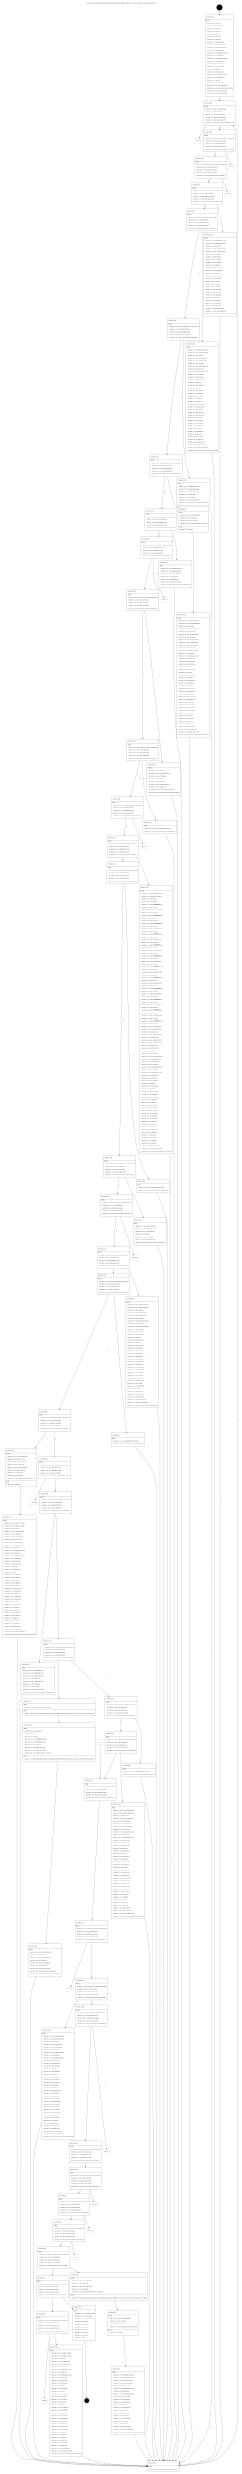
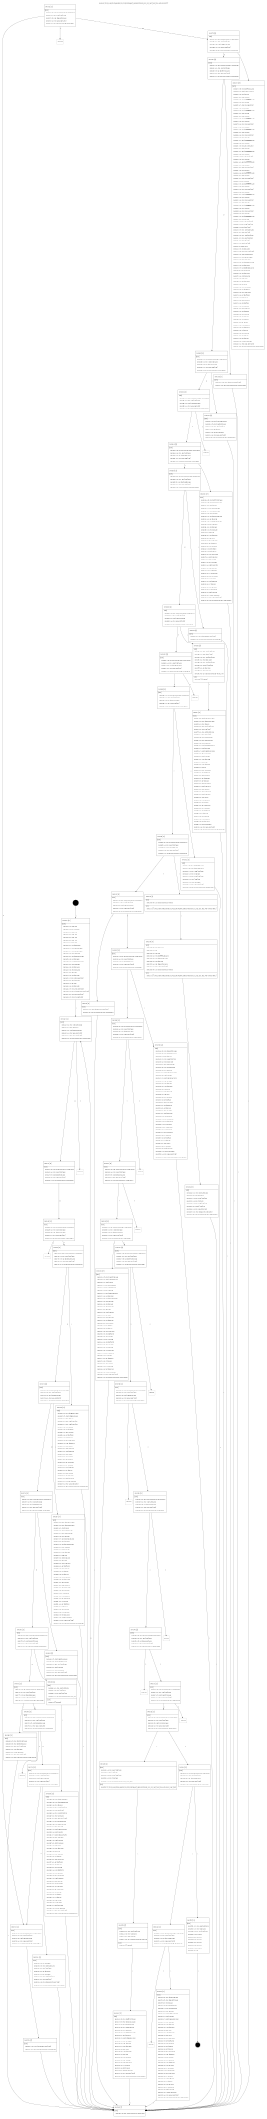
node "0x401e6b": removed
edge "0x4017c0 [28]" -> "0x4017dc [28]": reversed
node "0x40255d": added
edge "0x401cd4" -> "0x401948 [28]": reversed
